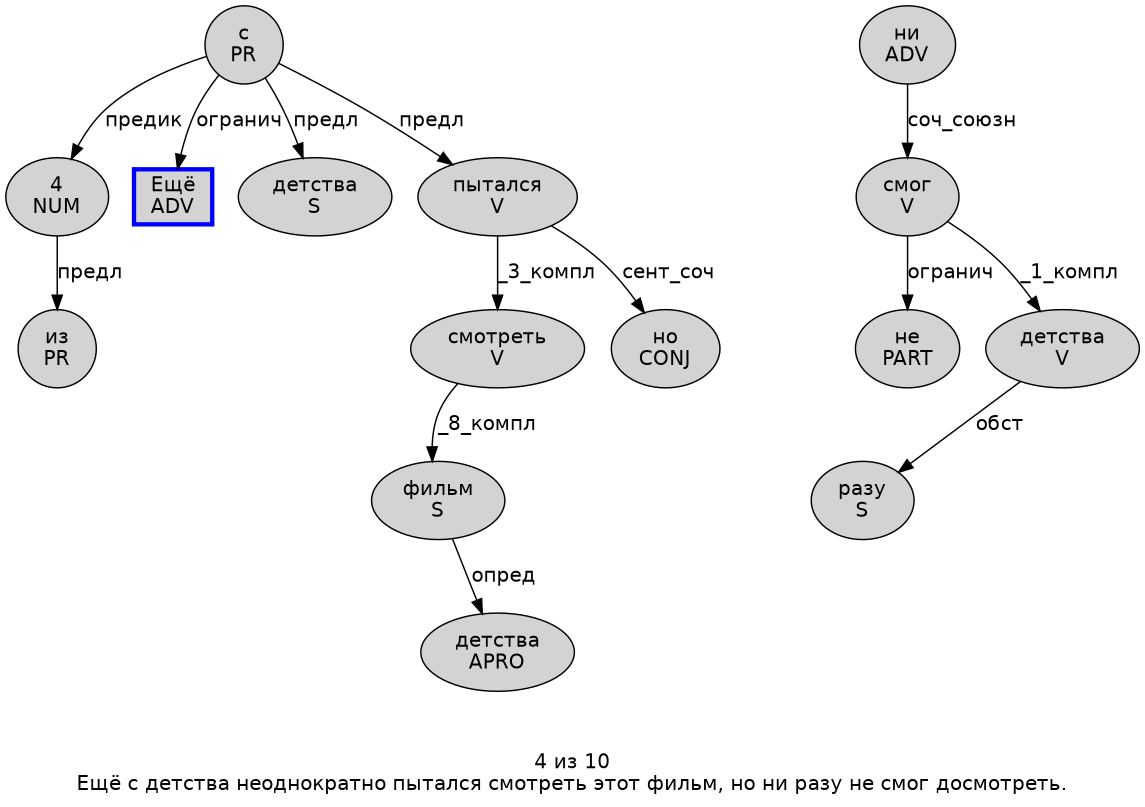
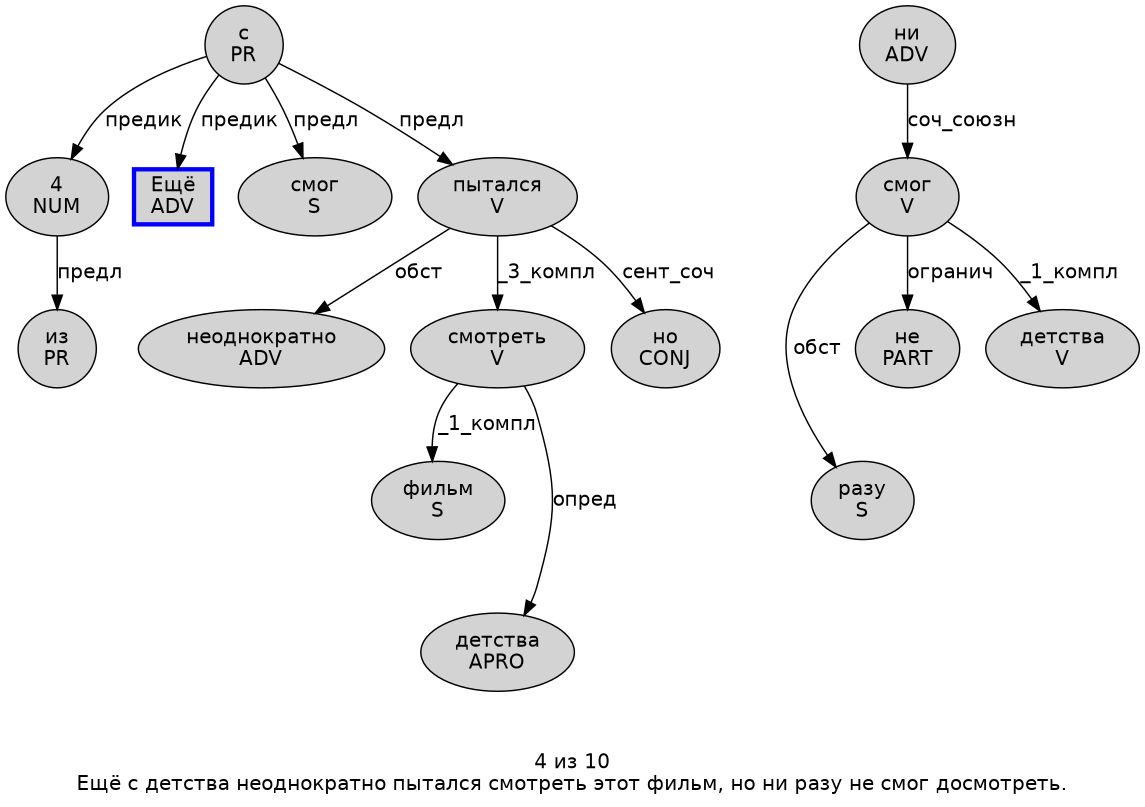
edge "с PR" -> "Ещё ADV": label "огранич" -> "предик"
node "детства S": label "детства S" -> "смог S"
node "неоднократно ADV": added
edge "детства V" -> "разу S": now "смог V" -> "разу S"
edge "смотреть V" -> "фильм S": label "_8_компл" -> "_1_компл"
edge "фильм S" -> "детства APRO": now "смотреть V" -> "детства APRO"
